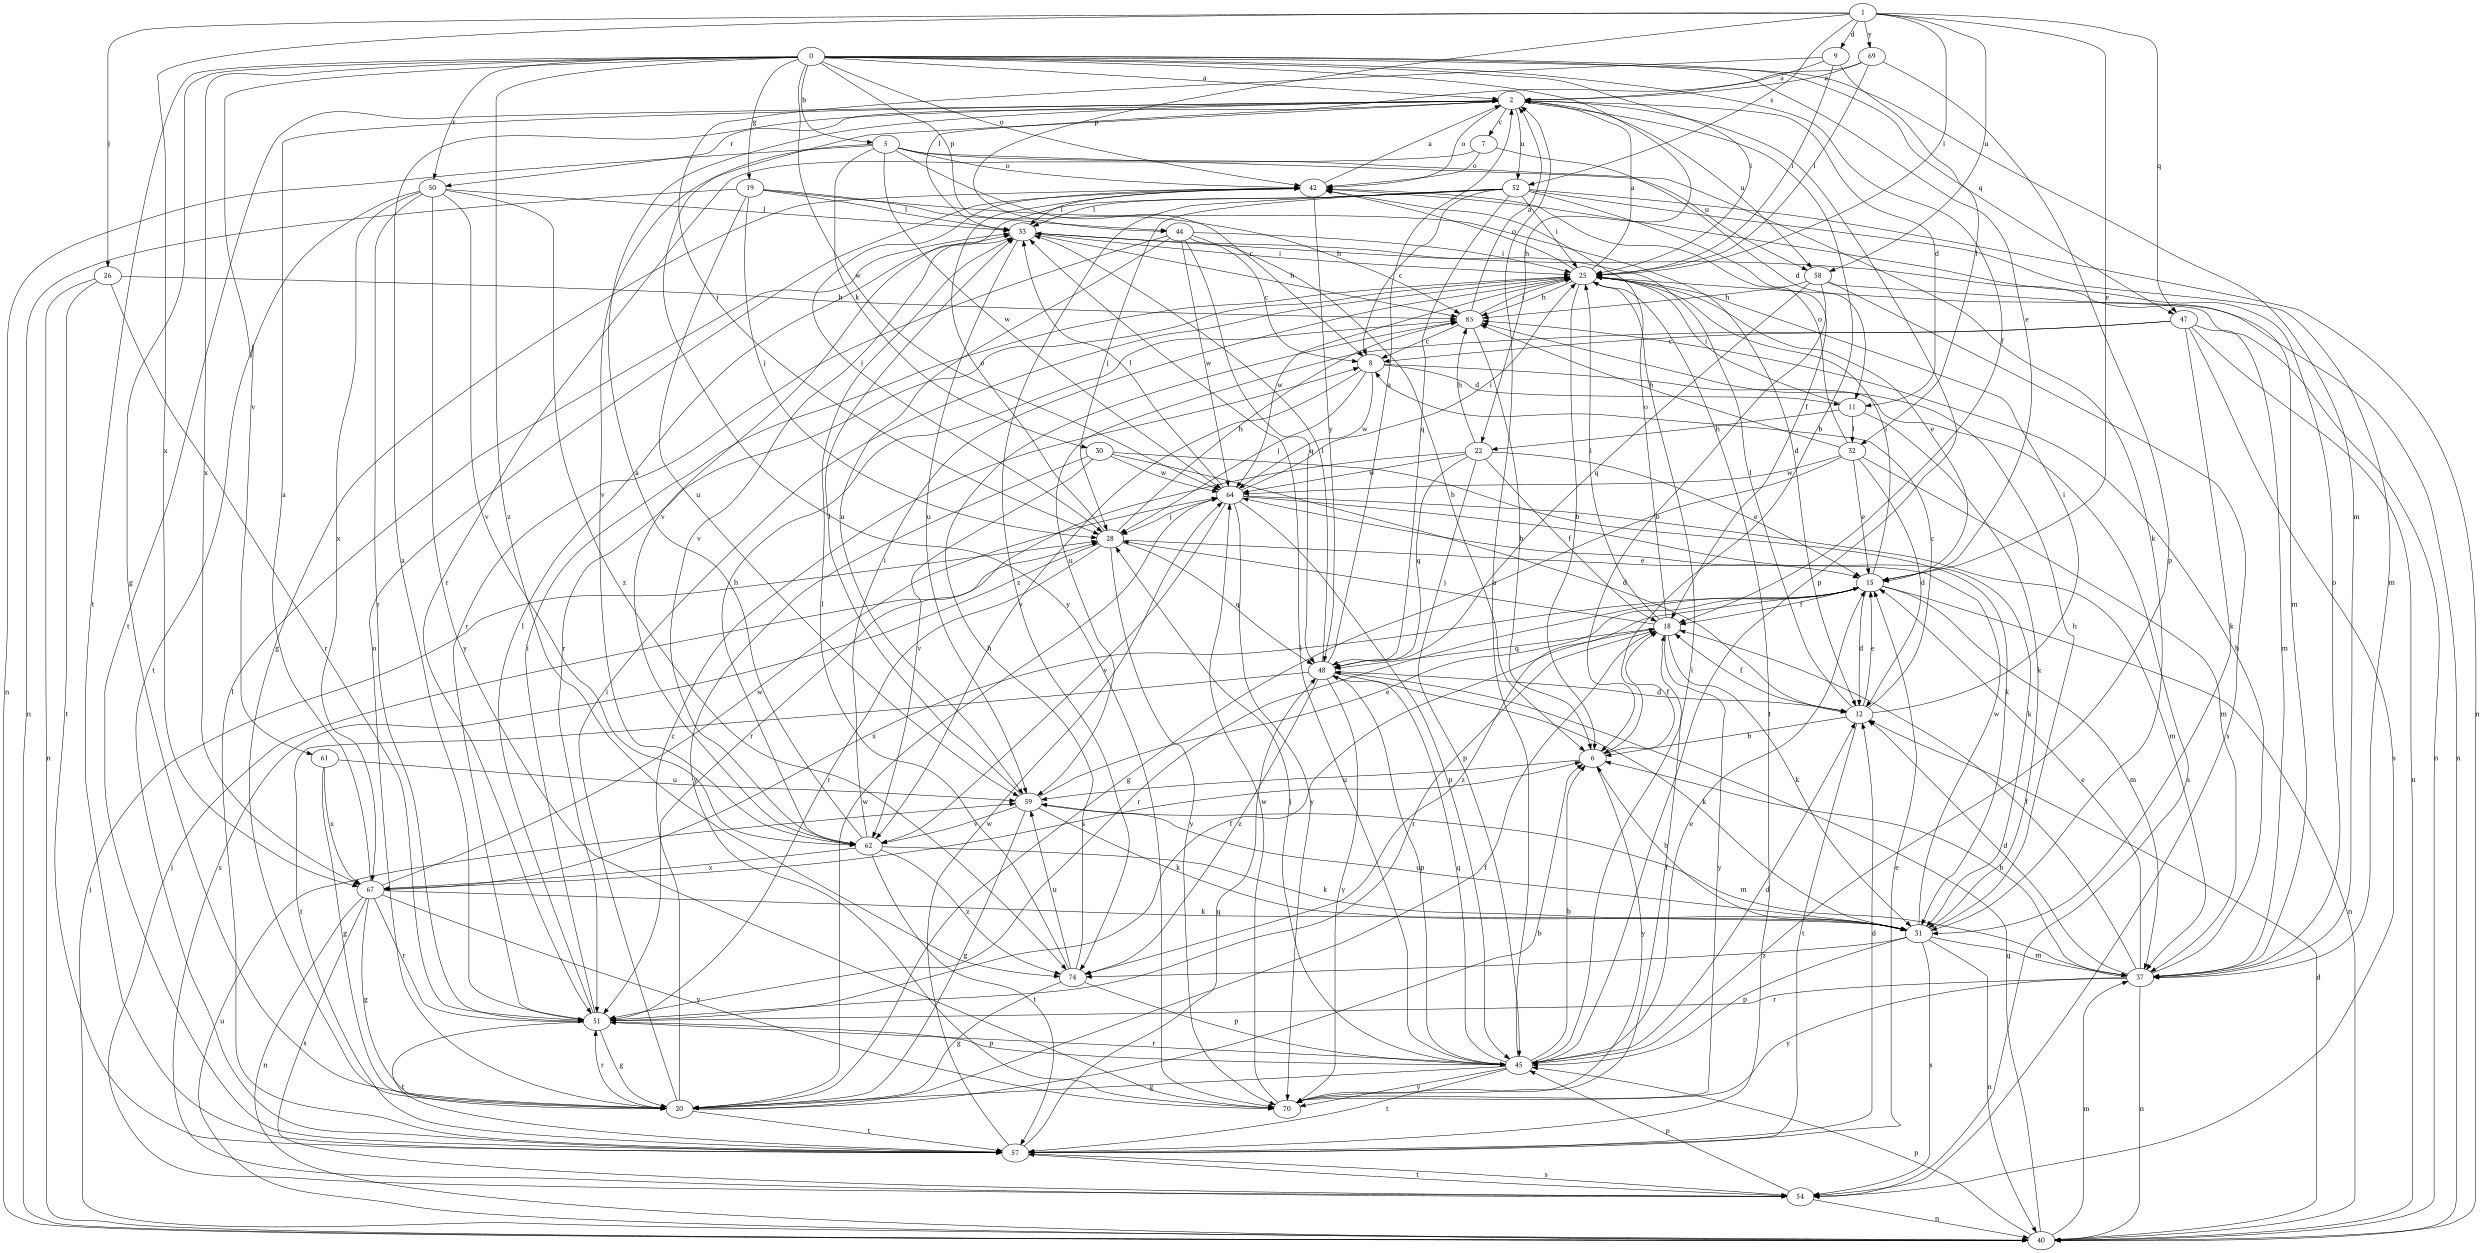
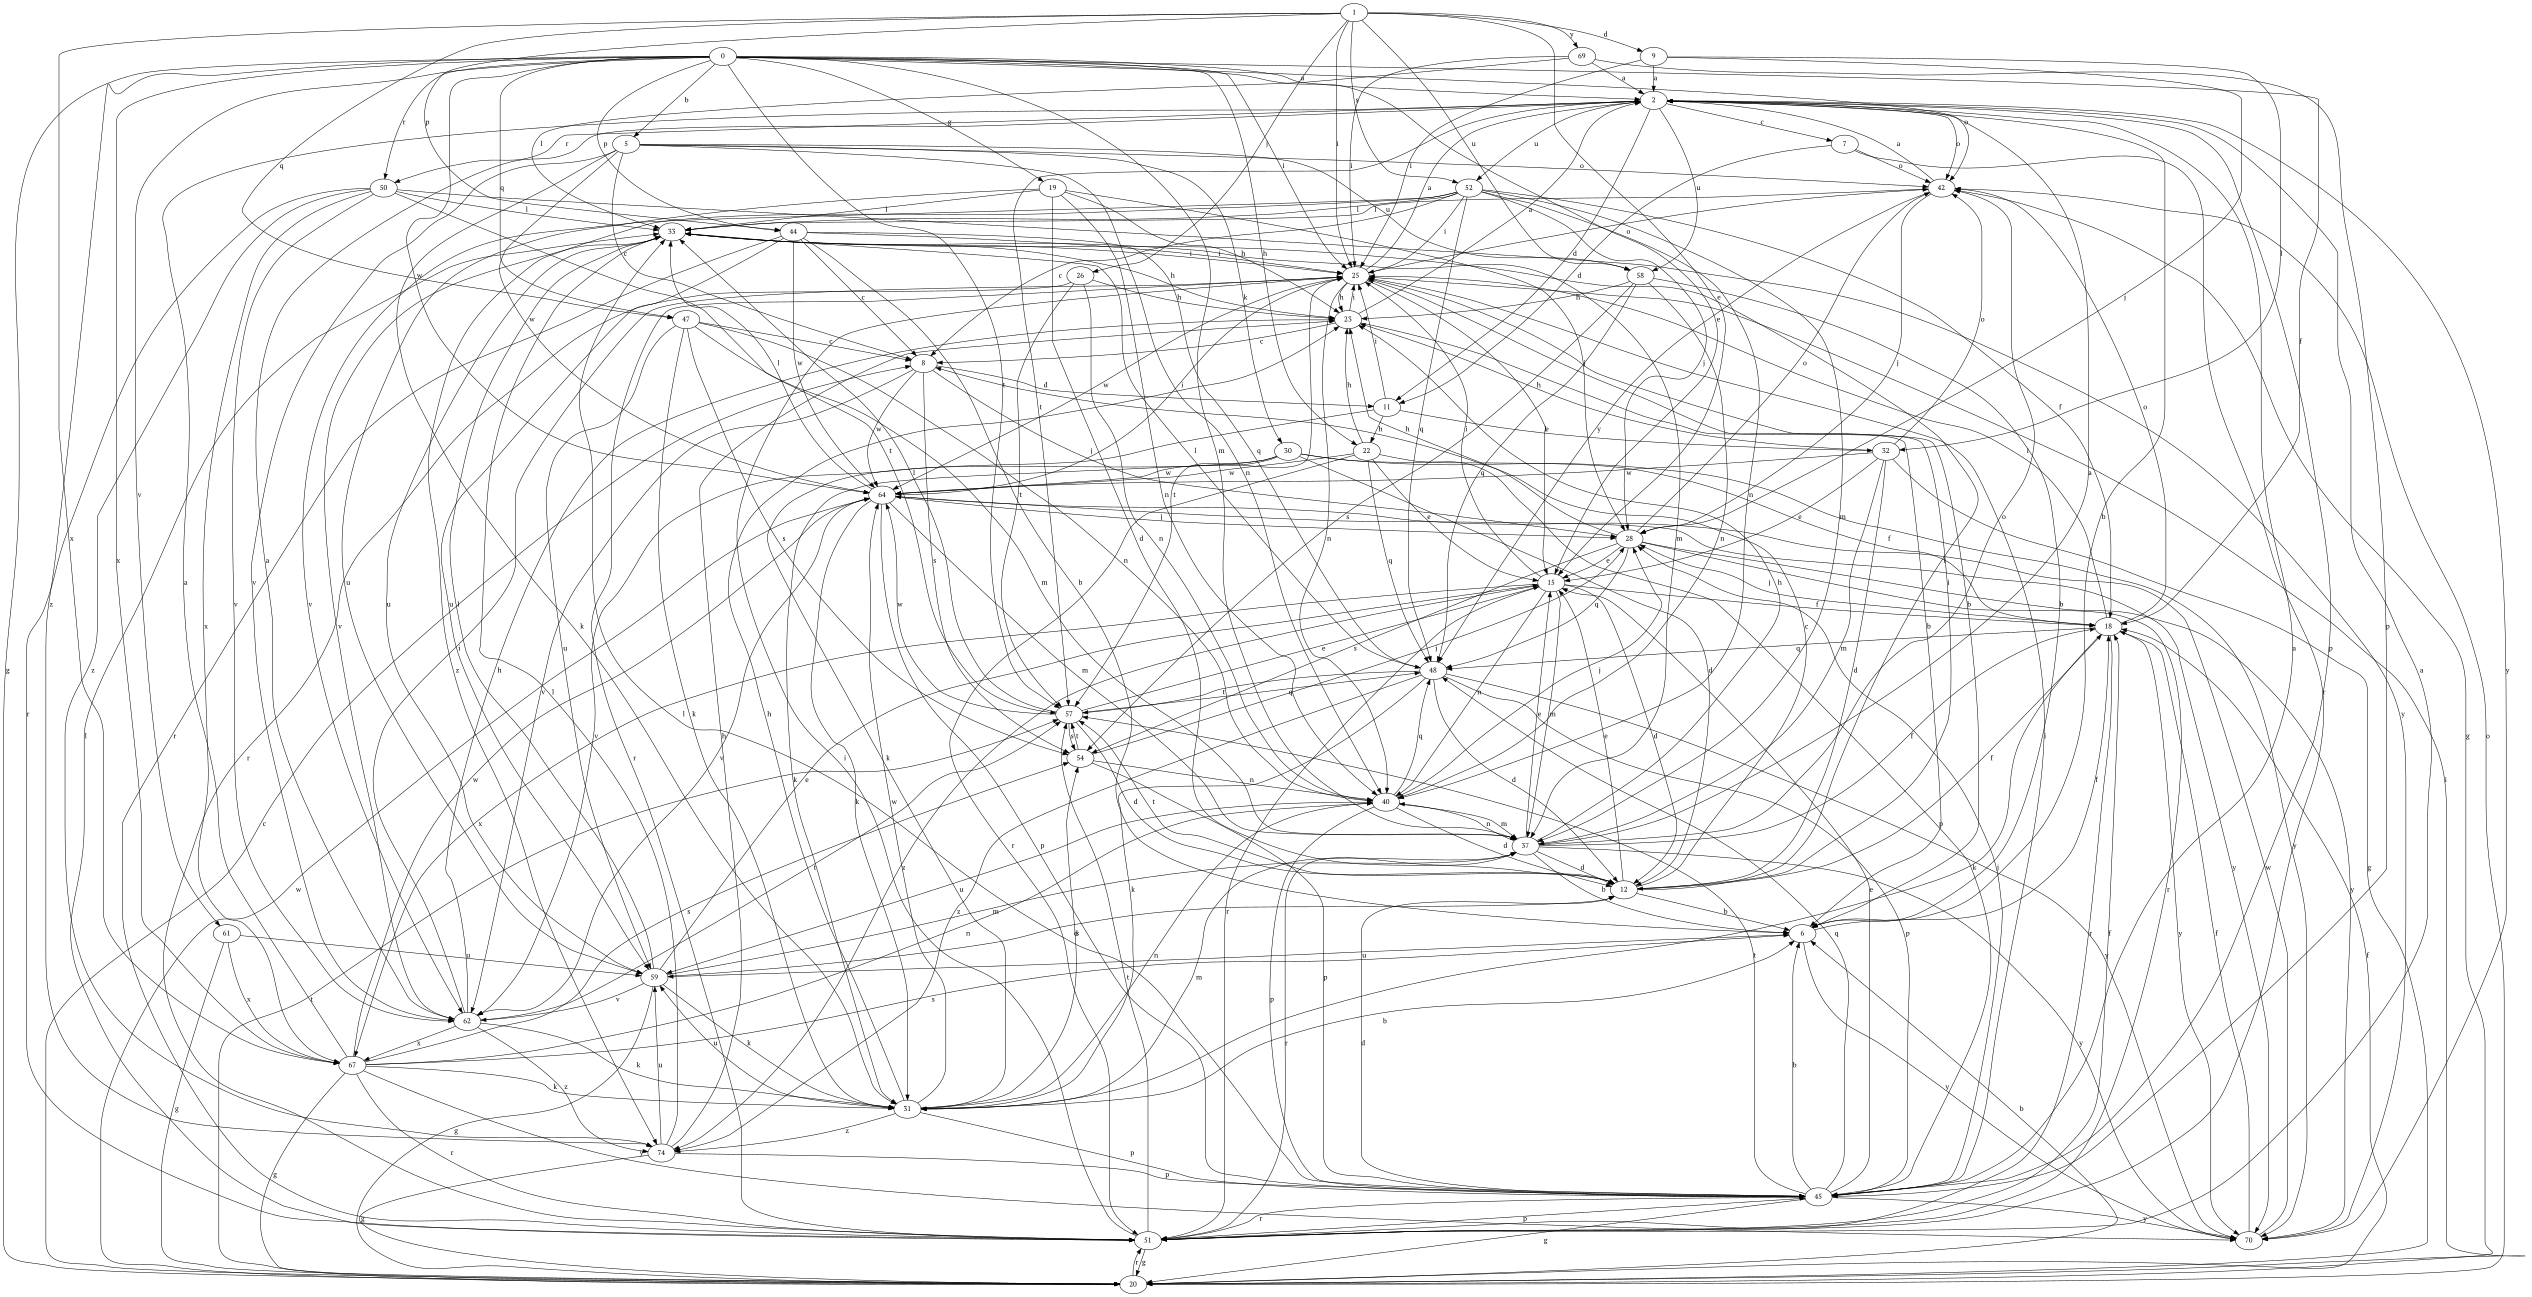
node "83": label "83" -> "23"
edge "48" -> "2": now "37" -> "2"
edge "22" -> "18": now "30" -> "18"
edge "59" -> "12": added, label "d"
